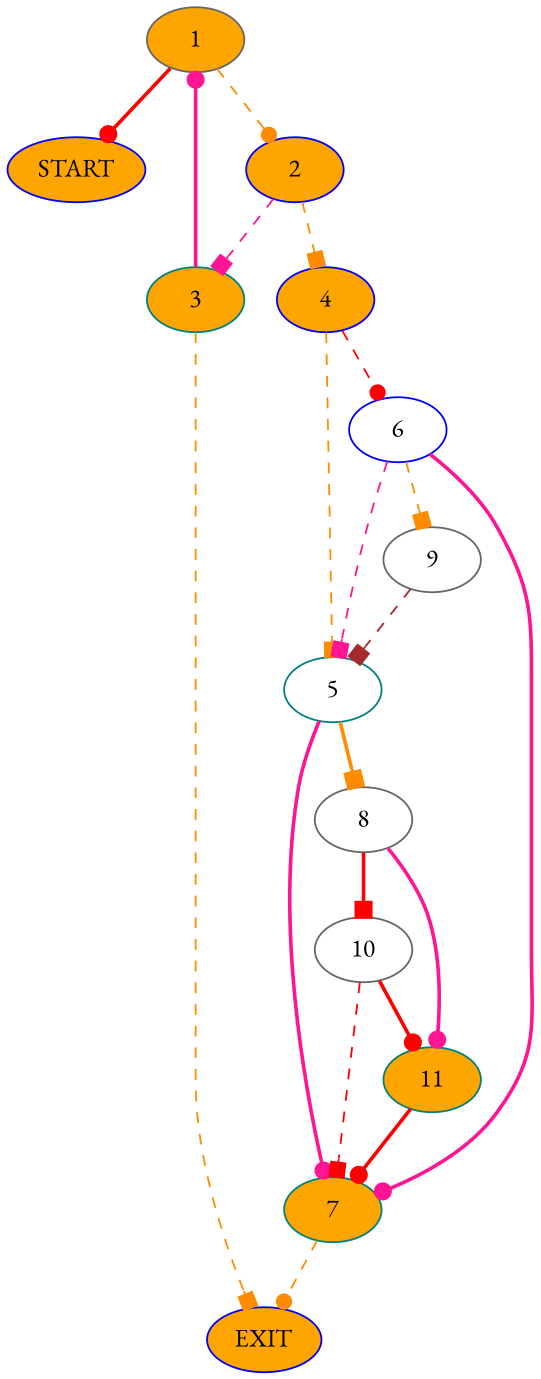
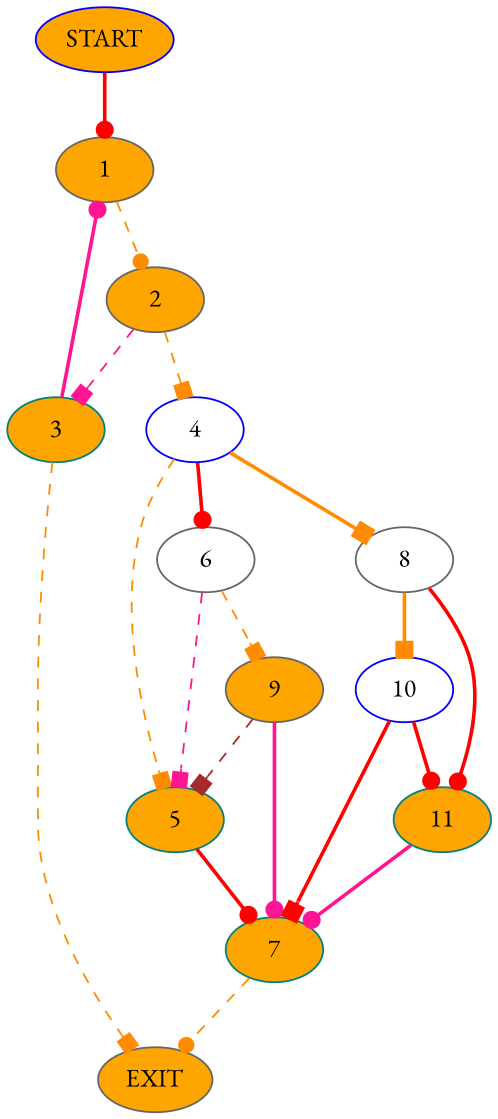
edge "1" -> "START": reversed
node "2": color blue -> gray40
node "4": fillcolor orange -> white
edge "4" -> "6": style dashed -> bold
node "6": color blue -> gray40
node "9": fillcolor white -> orange
node "5": fillcolor white -> orange
edge "5" -> "8": now "4" -> "8"
edge "6" -> "7": now "9" -> "7"
edge "8" -> "10": color red -> darkorange
edge "8" -> "11": color deeppink -> red
edge "5" -> "7": color deeppink -> red
node "10": color gray40 -> blue
edge "10" -> "7": style dashed -> bold
edge "11" -> "7": color red -> deeppink
node "EXIT": color blue -> gray40
